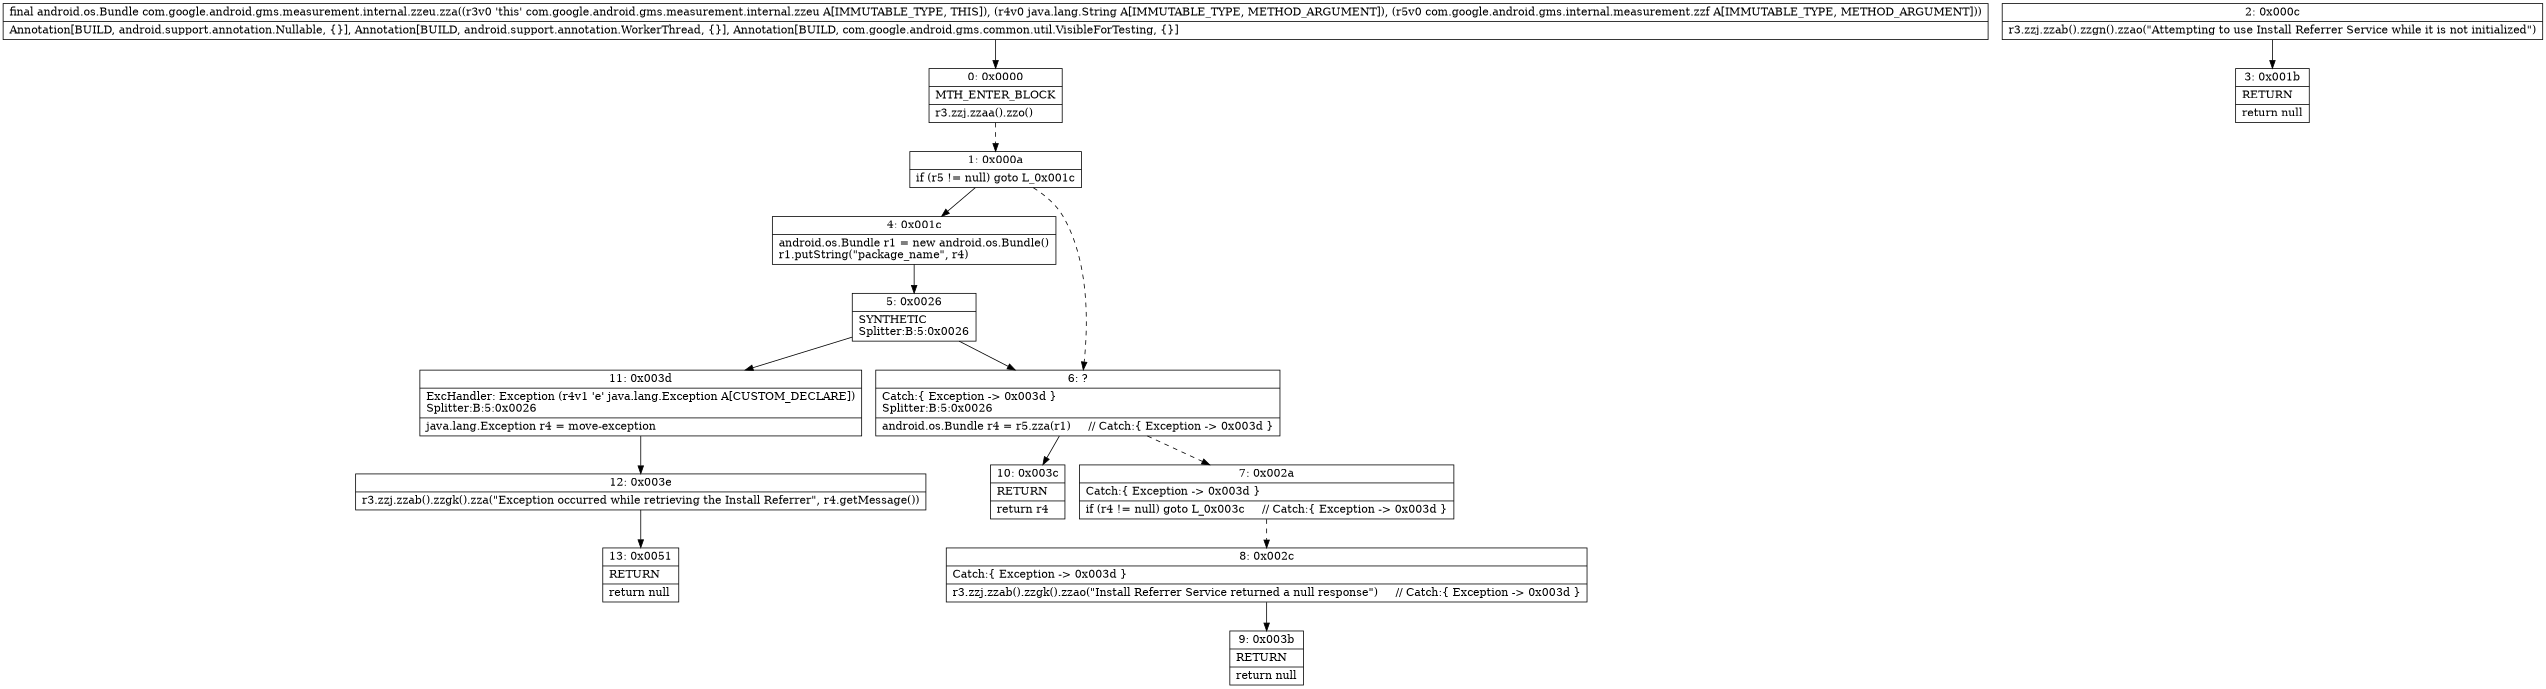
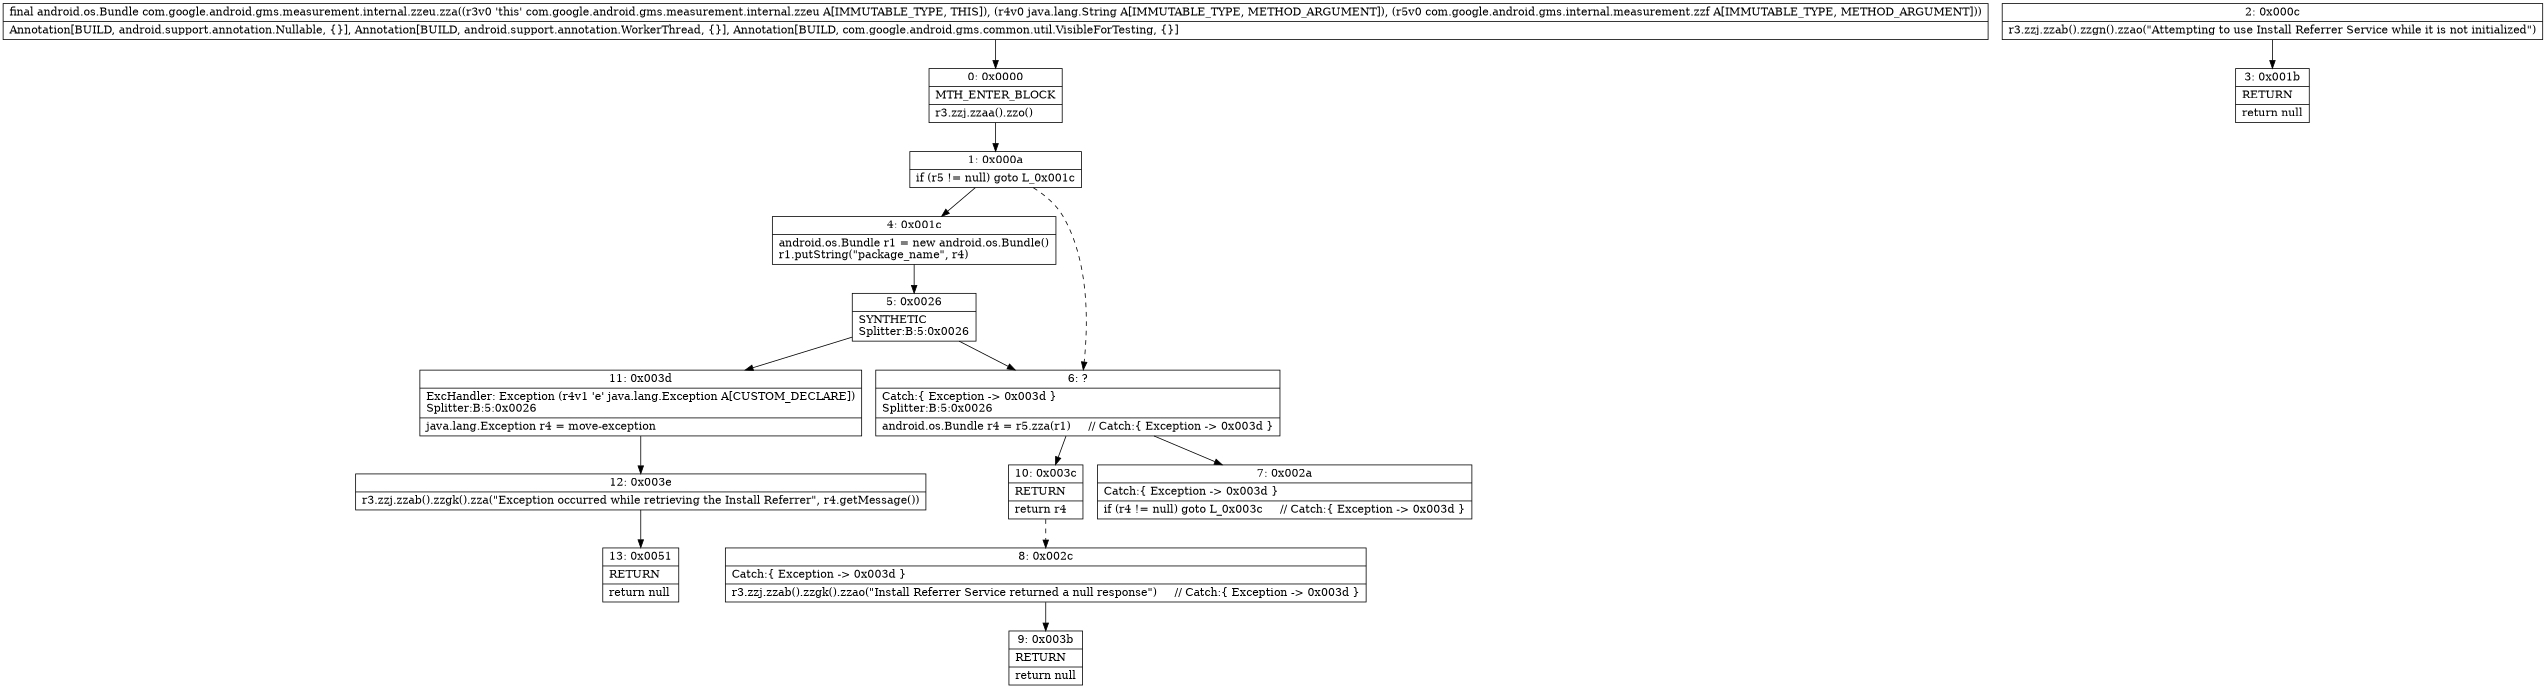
edge "0: 0x0000" -> "1: 0x000a": style dashed -> solid
edge "6: ?" -> "7: 0x002a": style dashed -> solid
edge "7: 0x002a" -> "8: 0x002c": now "10: 0x003c" -> "8: 0x002c"
